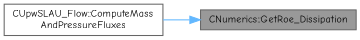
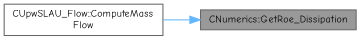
node "CUpwSLAU_Flow::ComputeMass AndPressureFluxes": label "CUpwSLAU_Flow::ComputeMass AndPressureFluxes" -> "CUpwSLAU_Flow::ComputeMass Flow"
